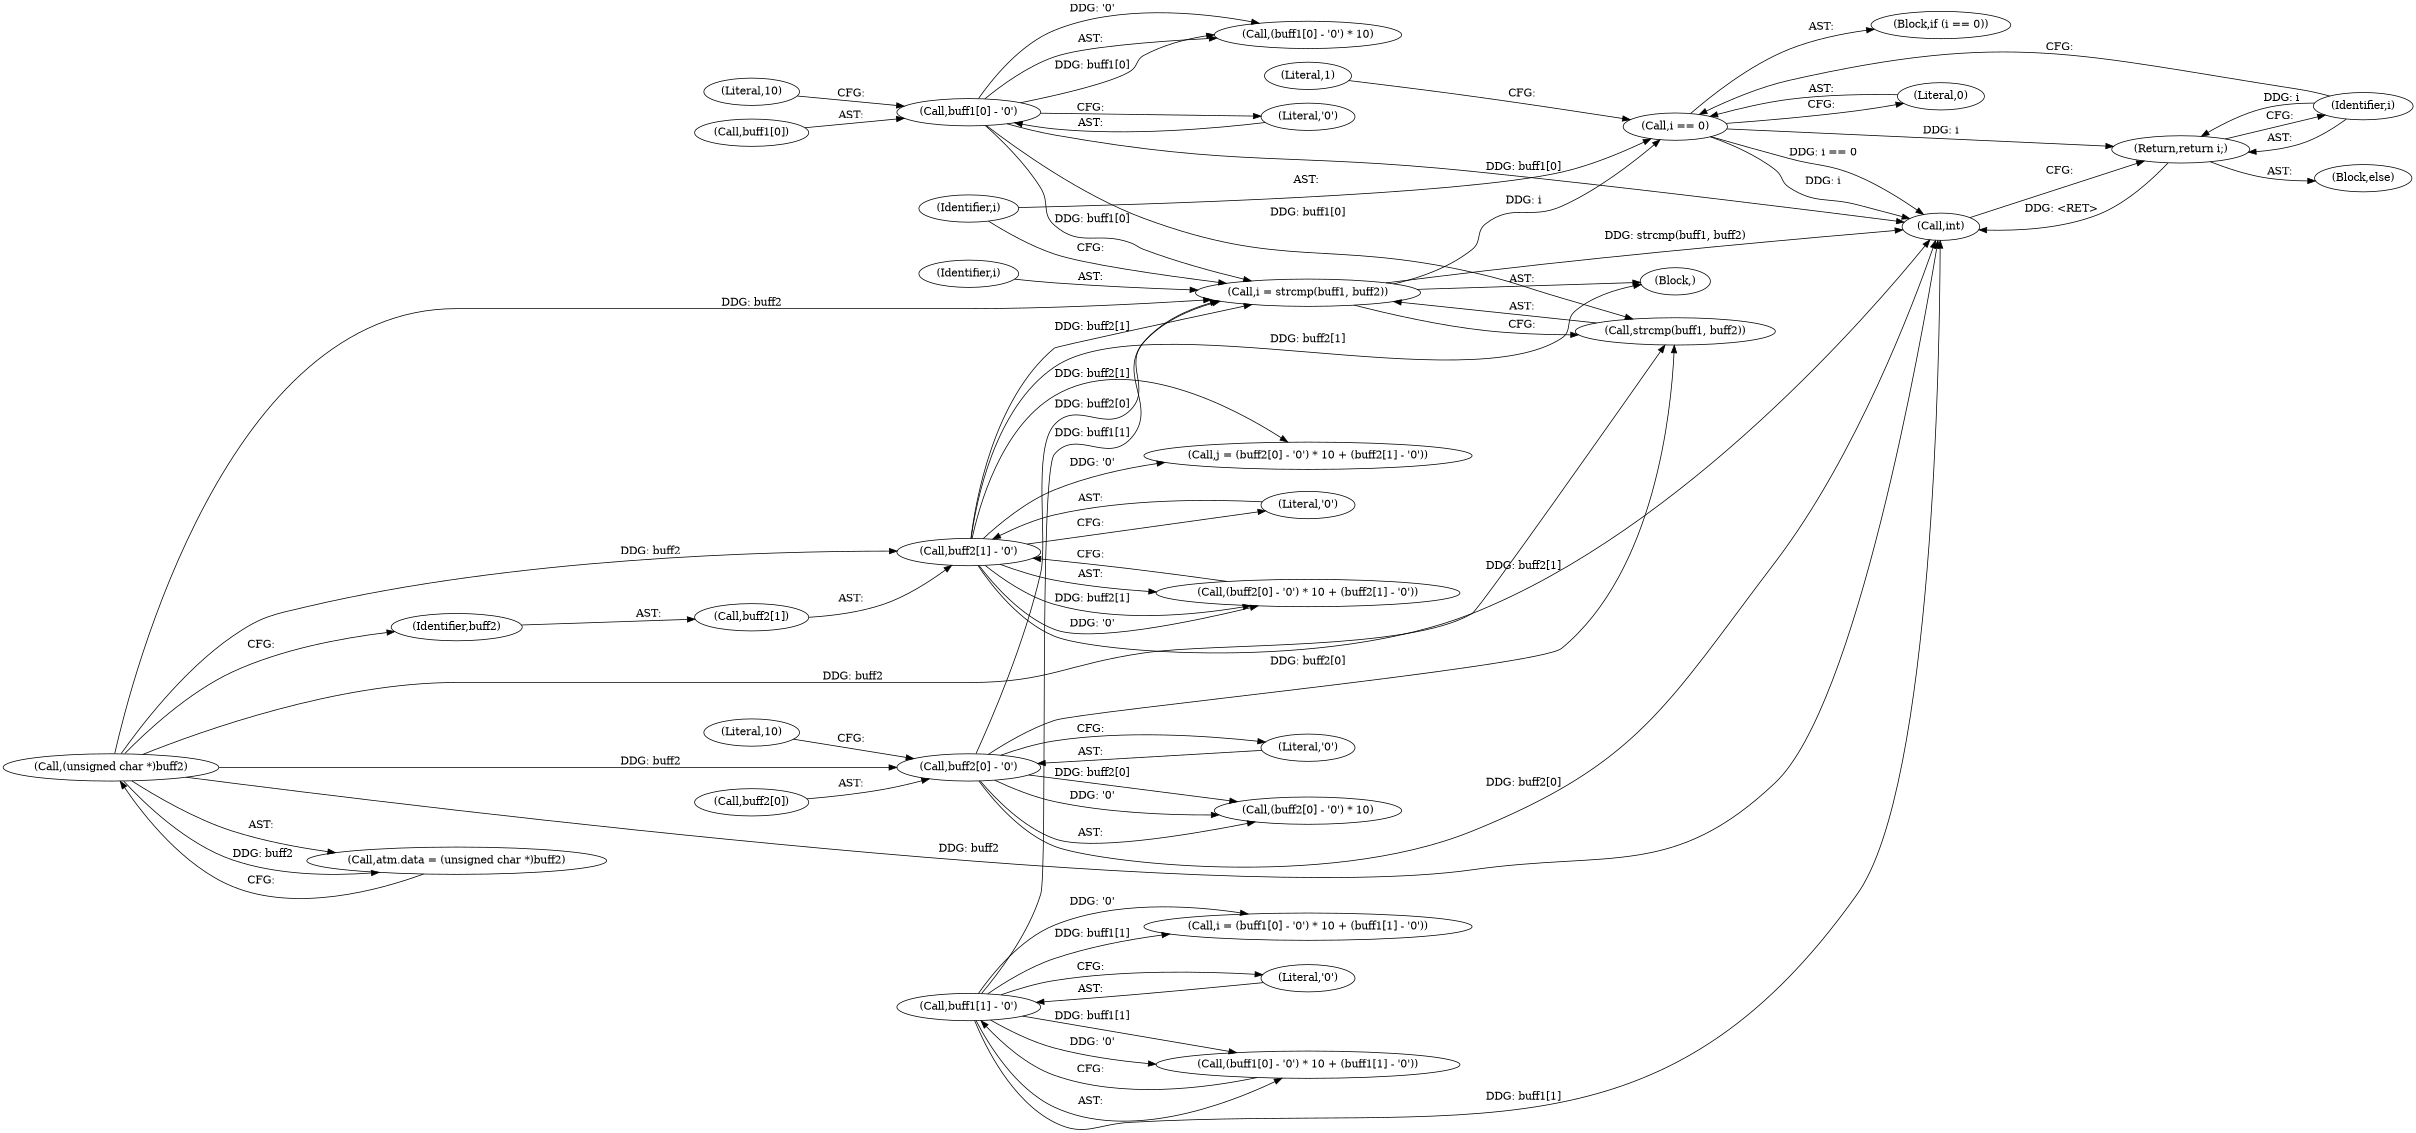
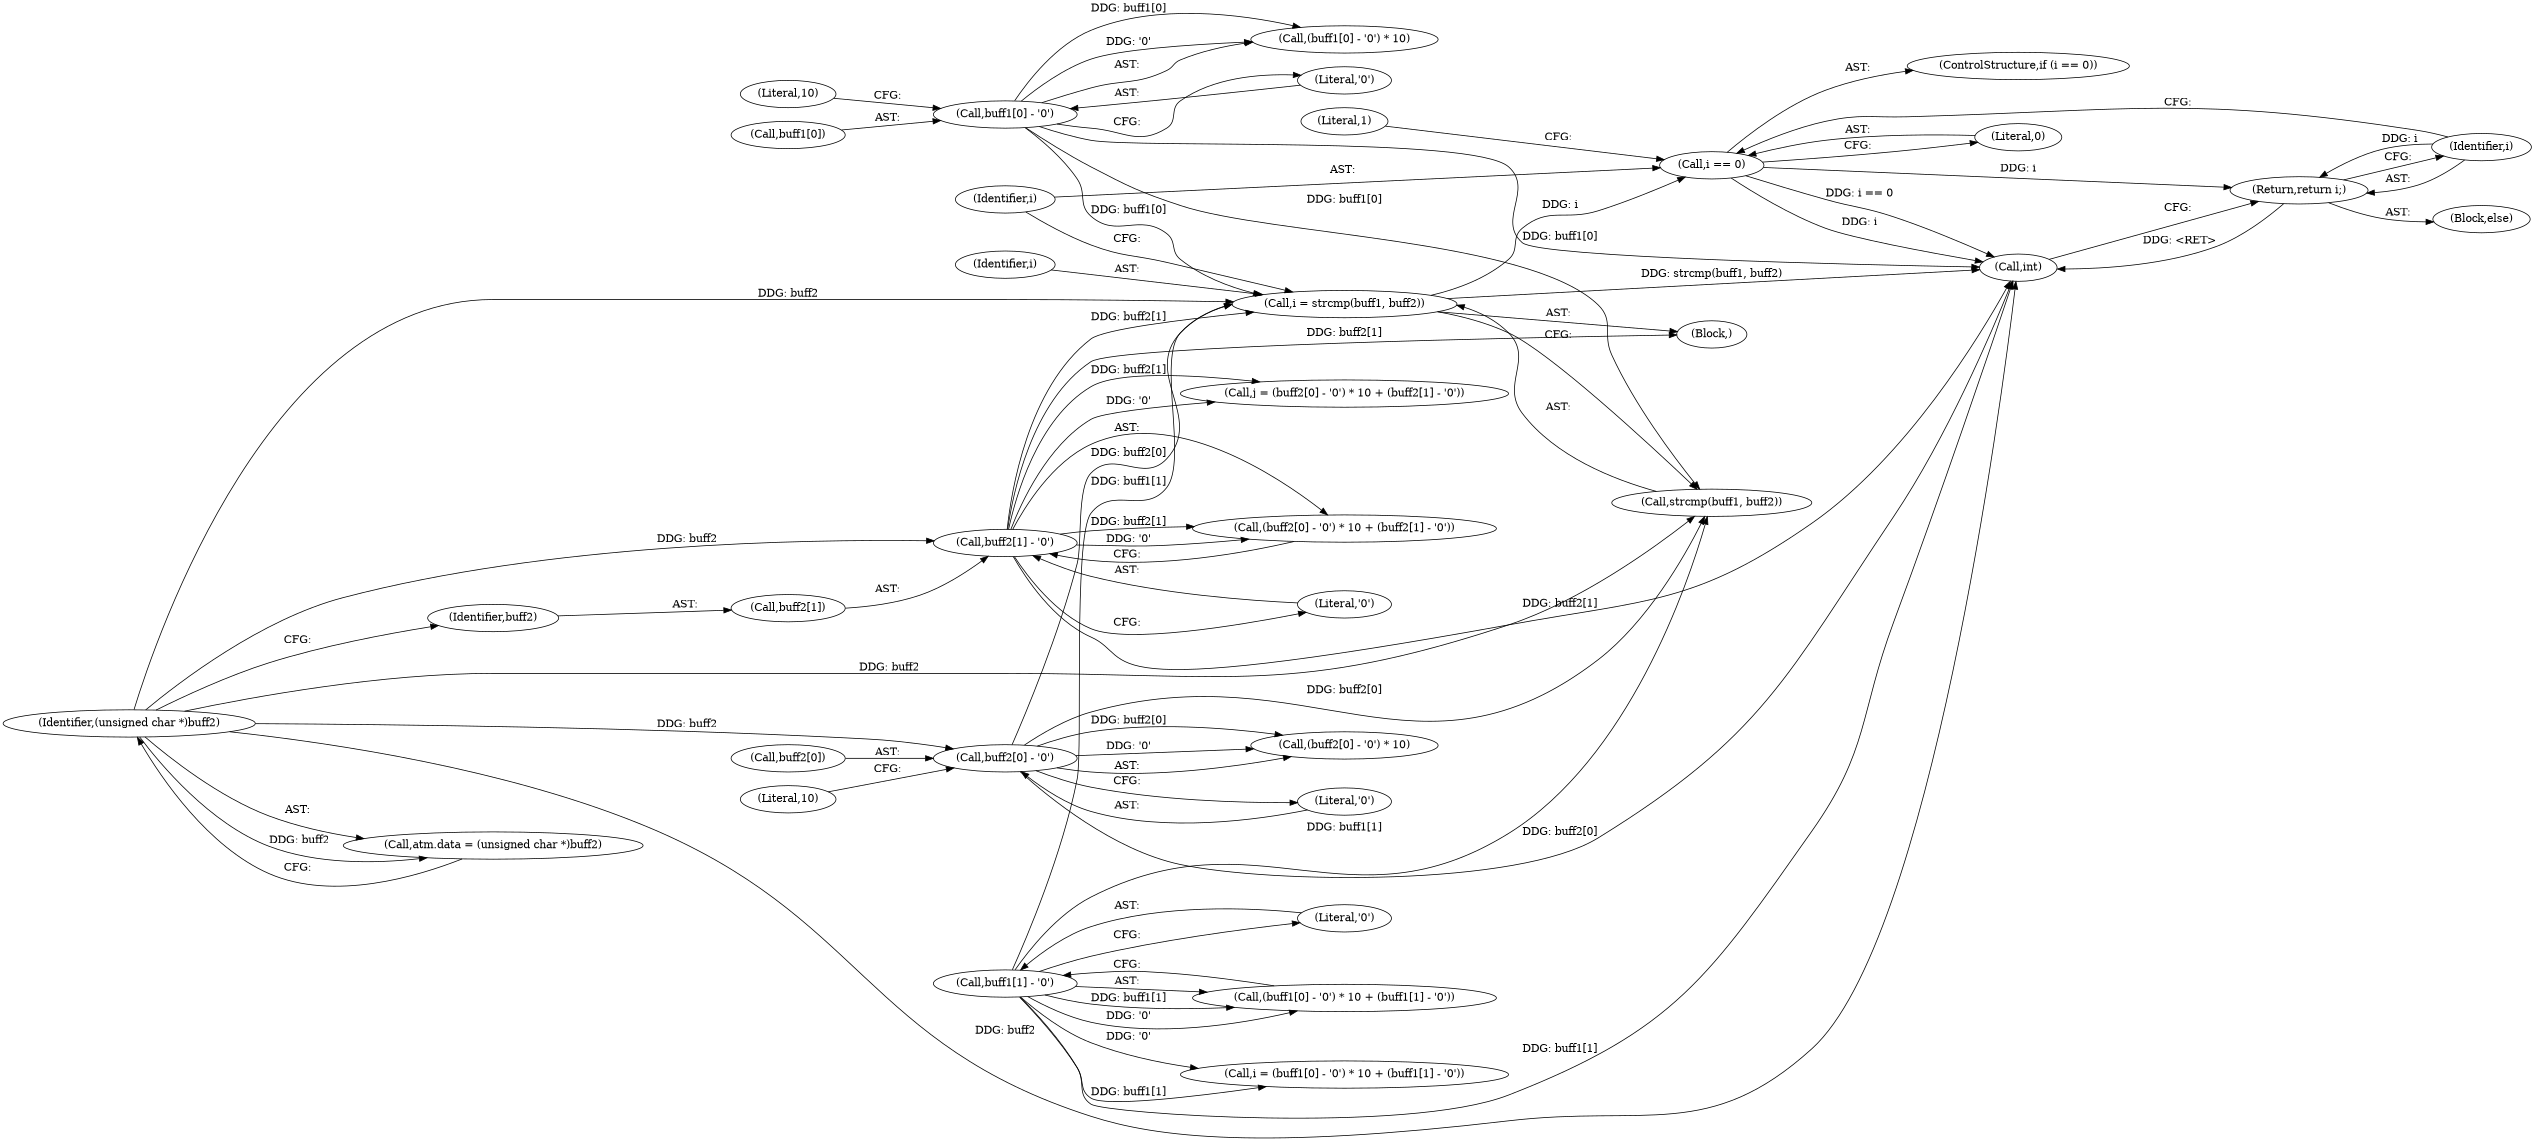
node "(Block,if (i == 0))": label "(Block,if (i == 0))" -> "(ControlStructure,if (i == 0))"
node "(Call,(unsigned char *)buff2)": label "(Call,(unsigned char *)buff2)" -> "(Identifier,(unsigned char *)buff2)"
edge "(Call,buff1[1] - '0')" -> "(Call,strcmp(buff1, buff2))": added, label "DDG: buff1[1]"
